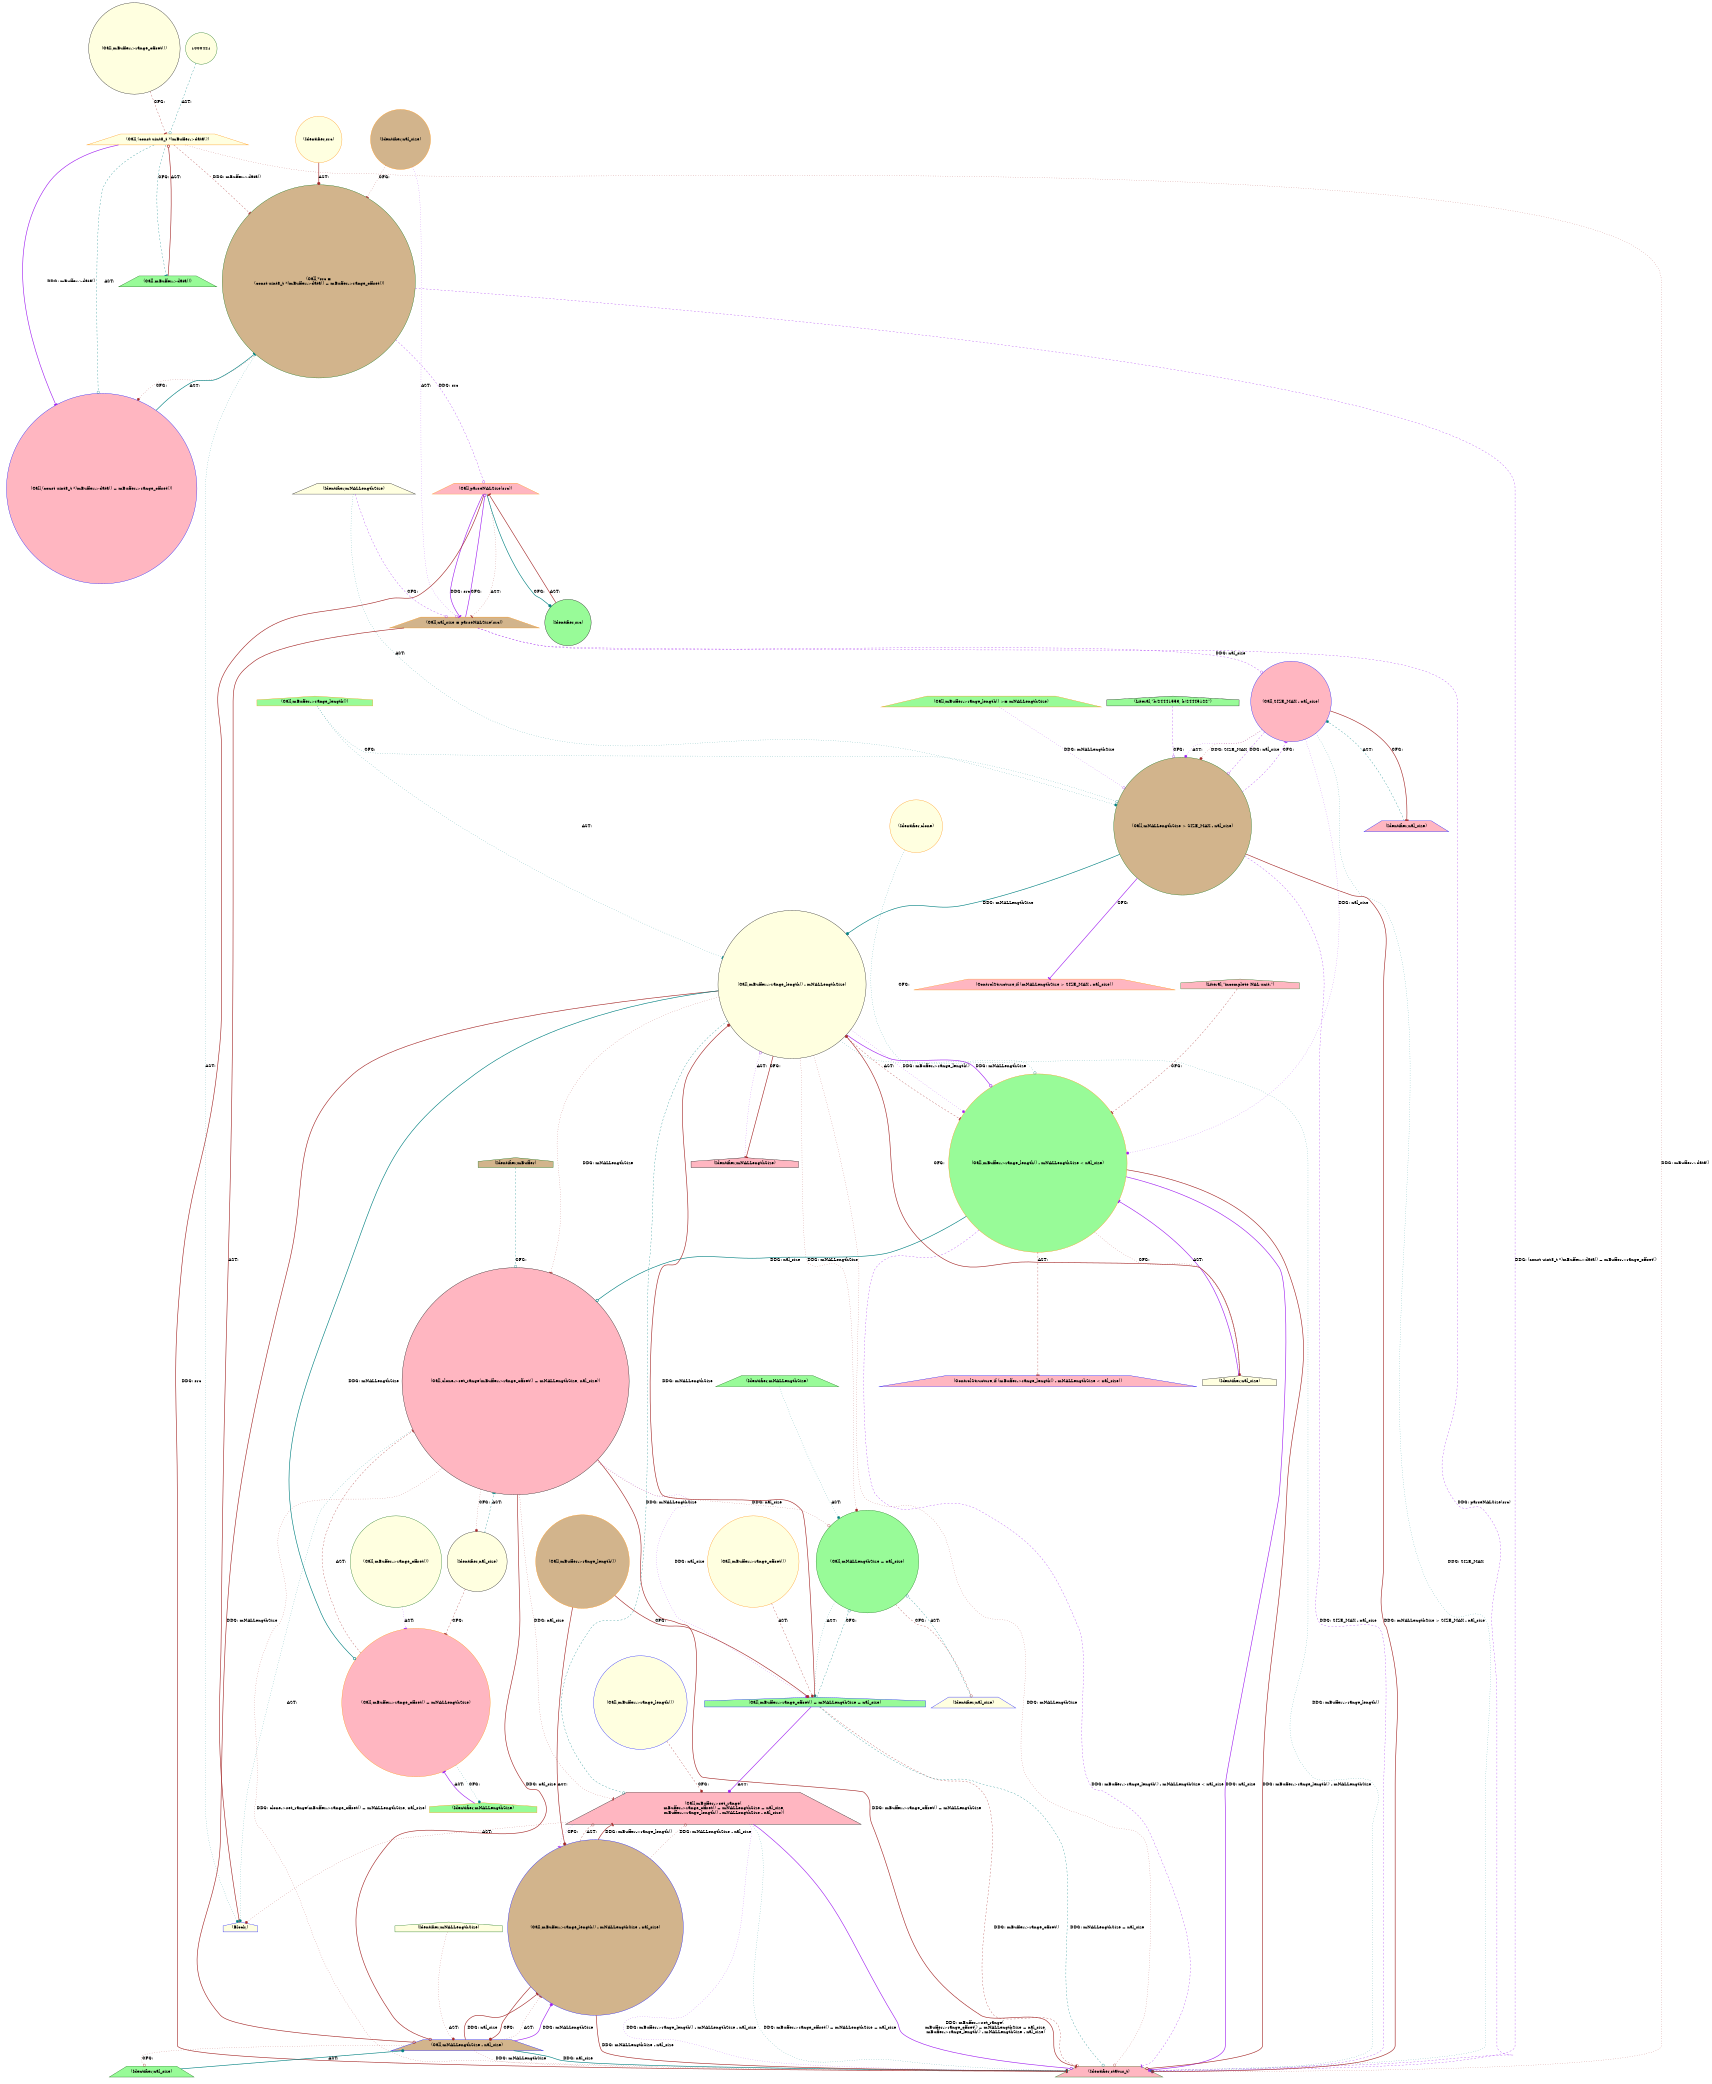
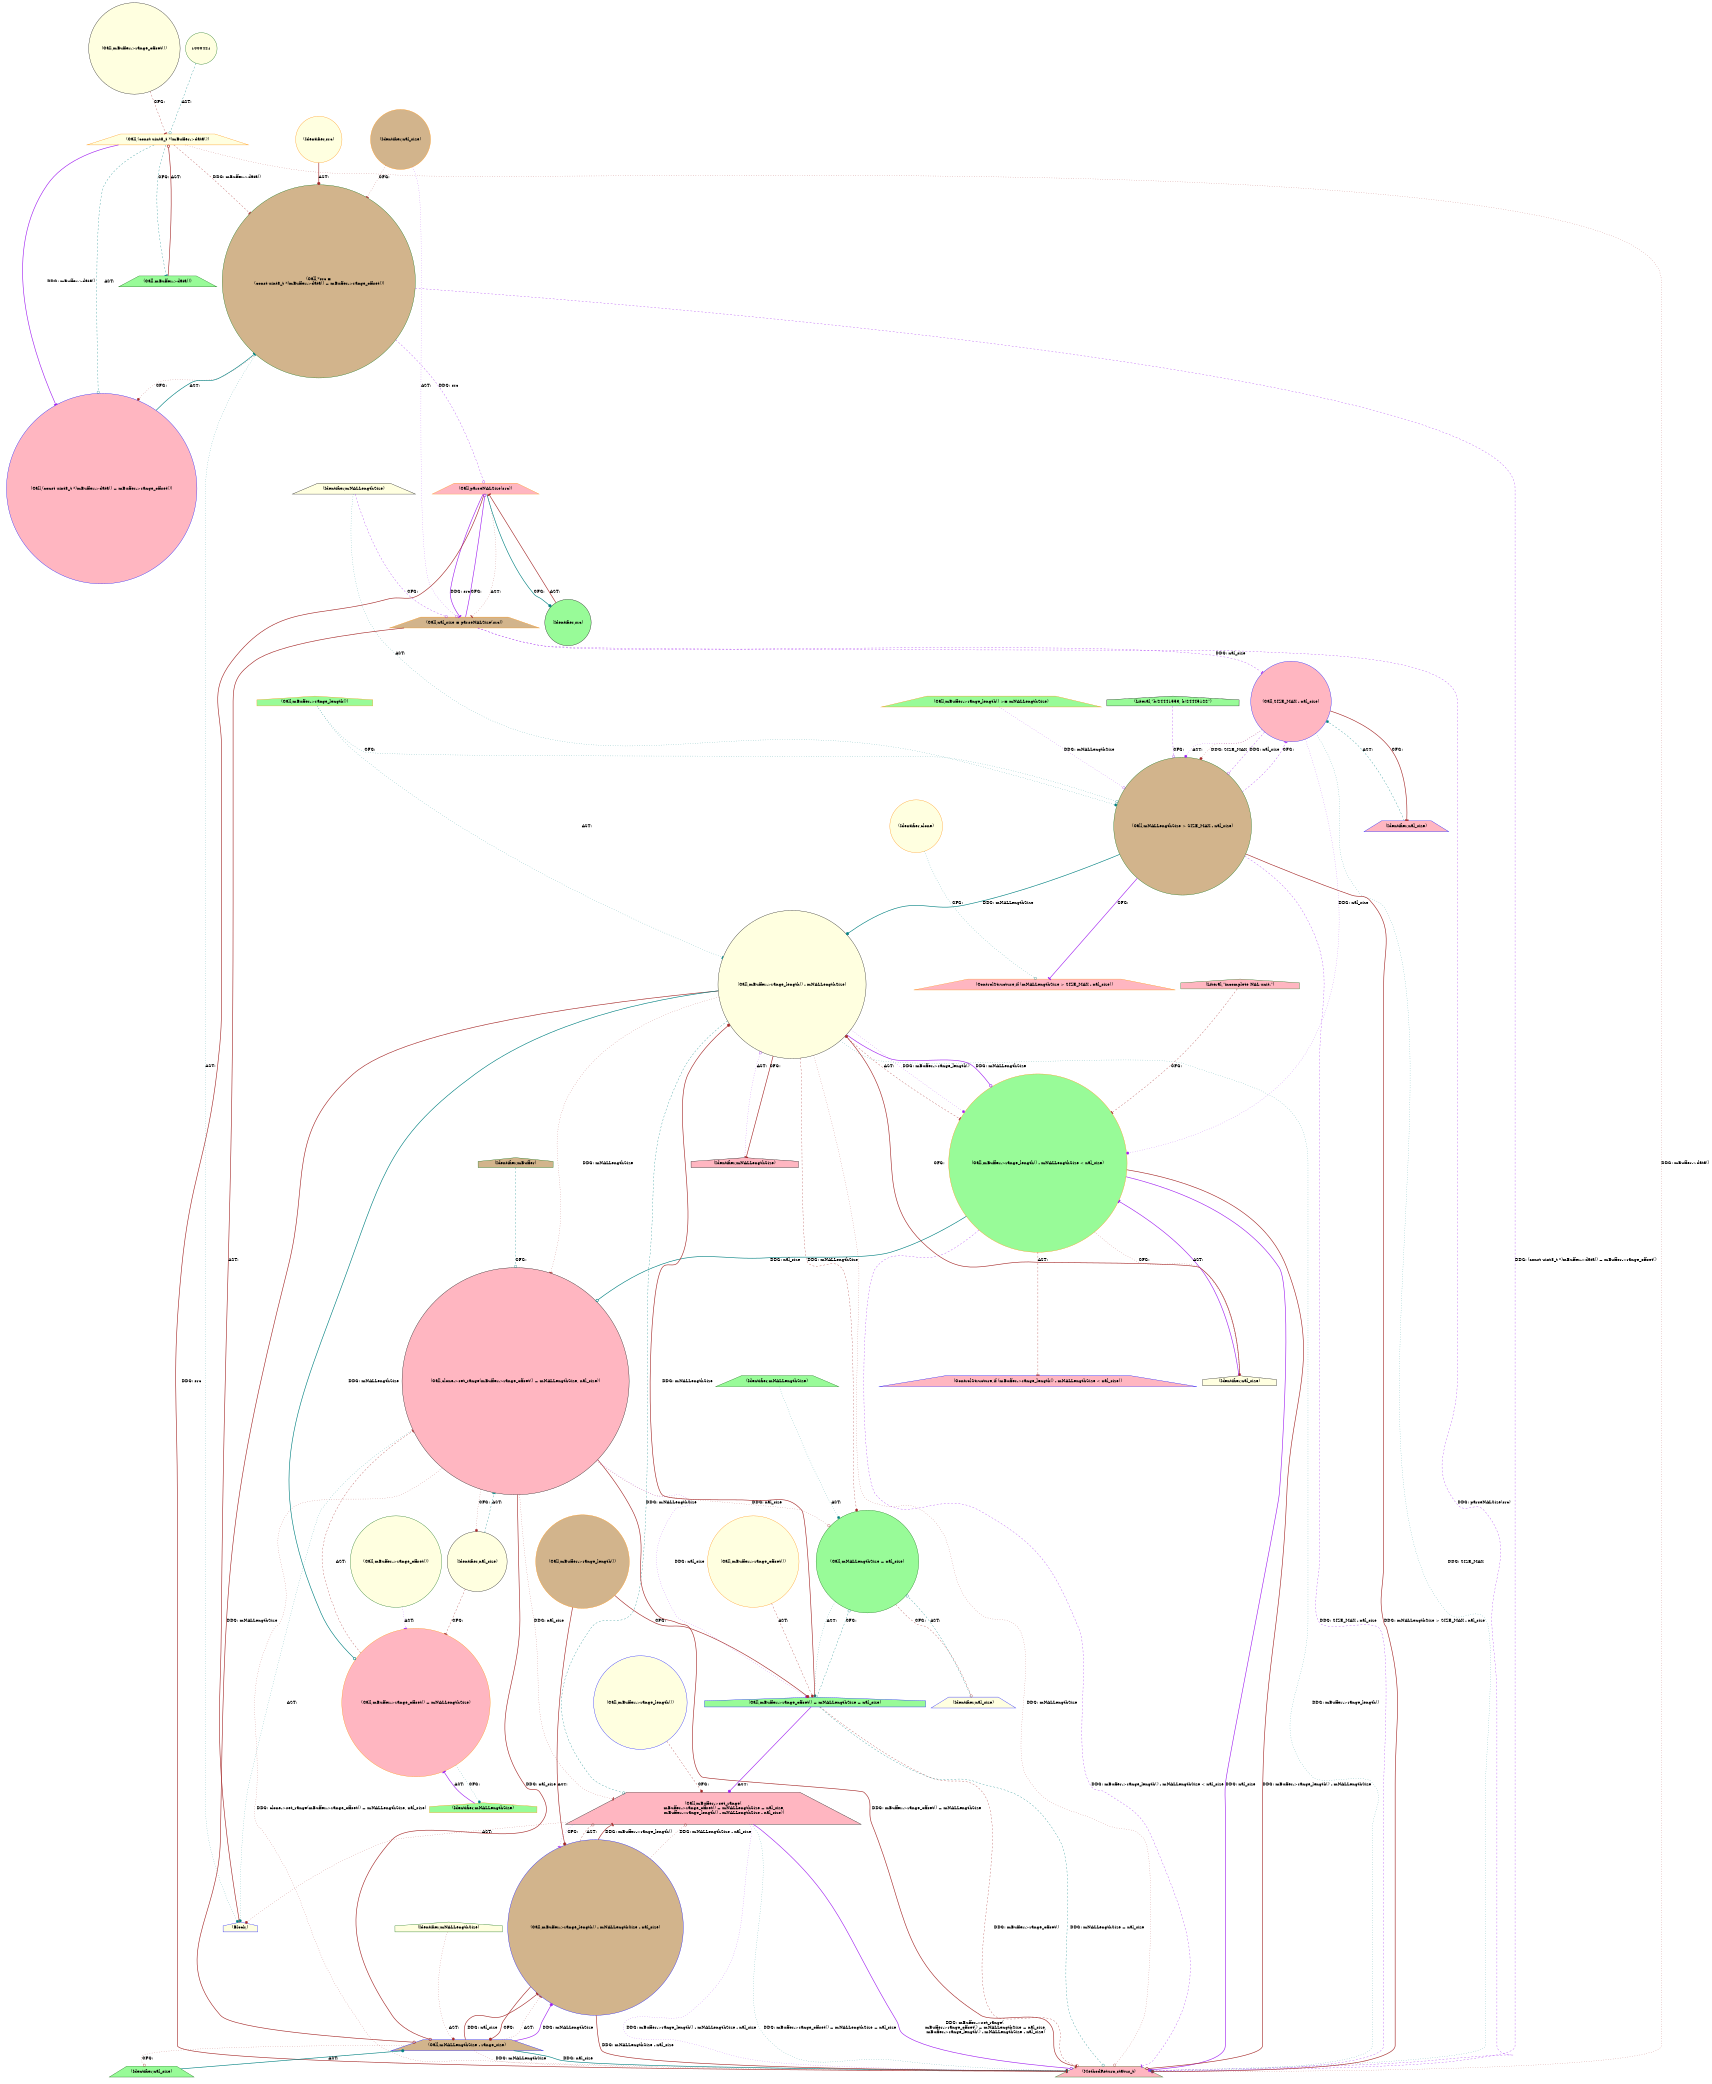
edge "(Call,nal_size = parseNALSize(src))" -> "(Call,SIZE_MAX - nal_size)": arrowhead odot -> tee
edge "(Identifier,clone)" -> "(Call,mBuffer->range_length() - mNALLengthSize < nal_size)": now "(Identifier,clone)" -> "(ControlStructure,if (mNALLengthSize > SIZE_MAX - nal_size))"
edge "(Call,mBuffer->range_length() - mNALLengthSize)" -> "(Call,mNALLengthSize + nal_size)": style dotted -> dashed
node "(Call,mNALLengthSize - nal_size)": label "(Call,mNALLengthSize - nal_size)" -> "(Call,mNALLengthSize - range_size)"
node "(Identifier,status_t)": label "(Identifier,status_t)" -> "(MethodReturn,status_t)"
